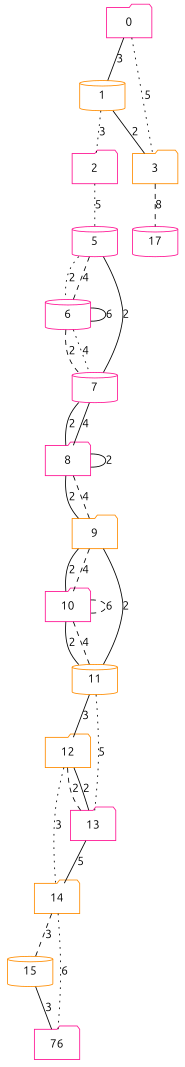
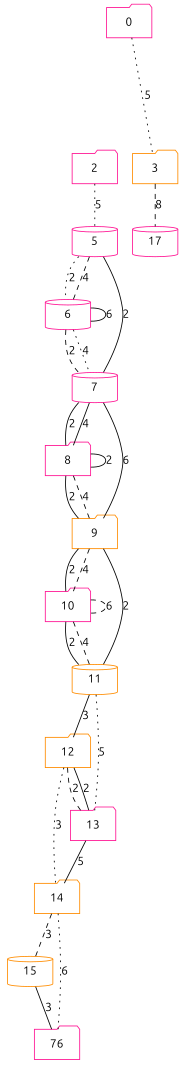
node "1": removed
edge "7" -- "9": added, label "6"
